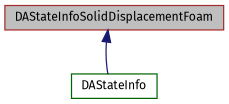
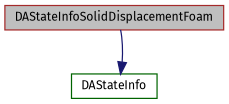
edge "DAStateInfo" -> "DAStateInfoSolidDisplacementFoam": reversed
